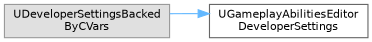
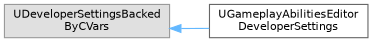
edge "UDeveloperSettingsBacked ByCVars" -> "UGameplayAbilitiesEditor DeveloperSettings": reversed
